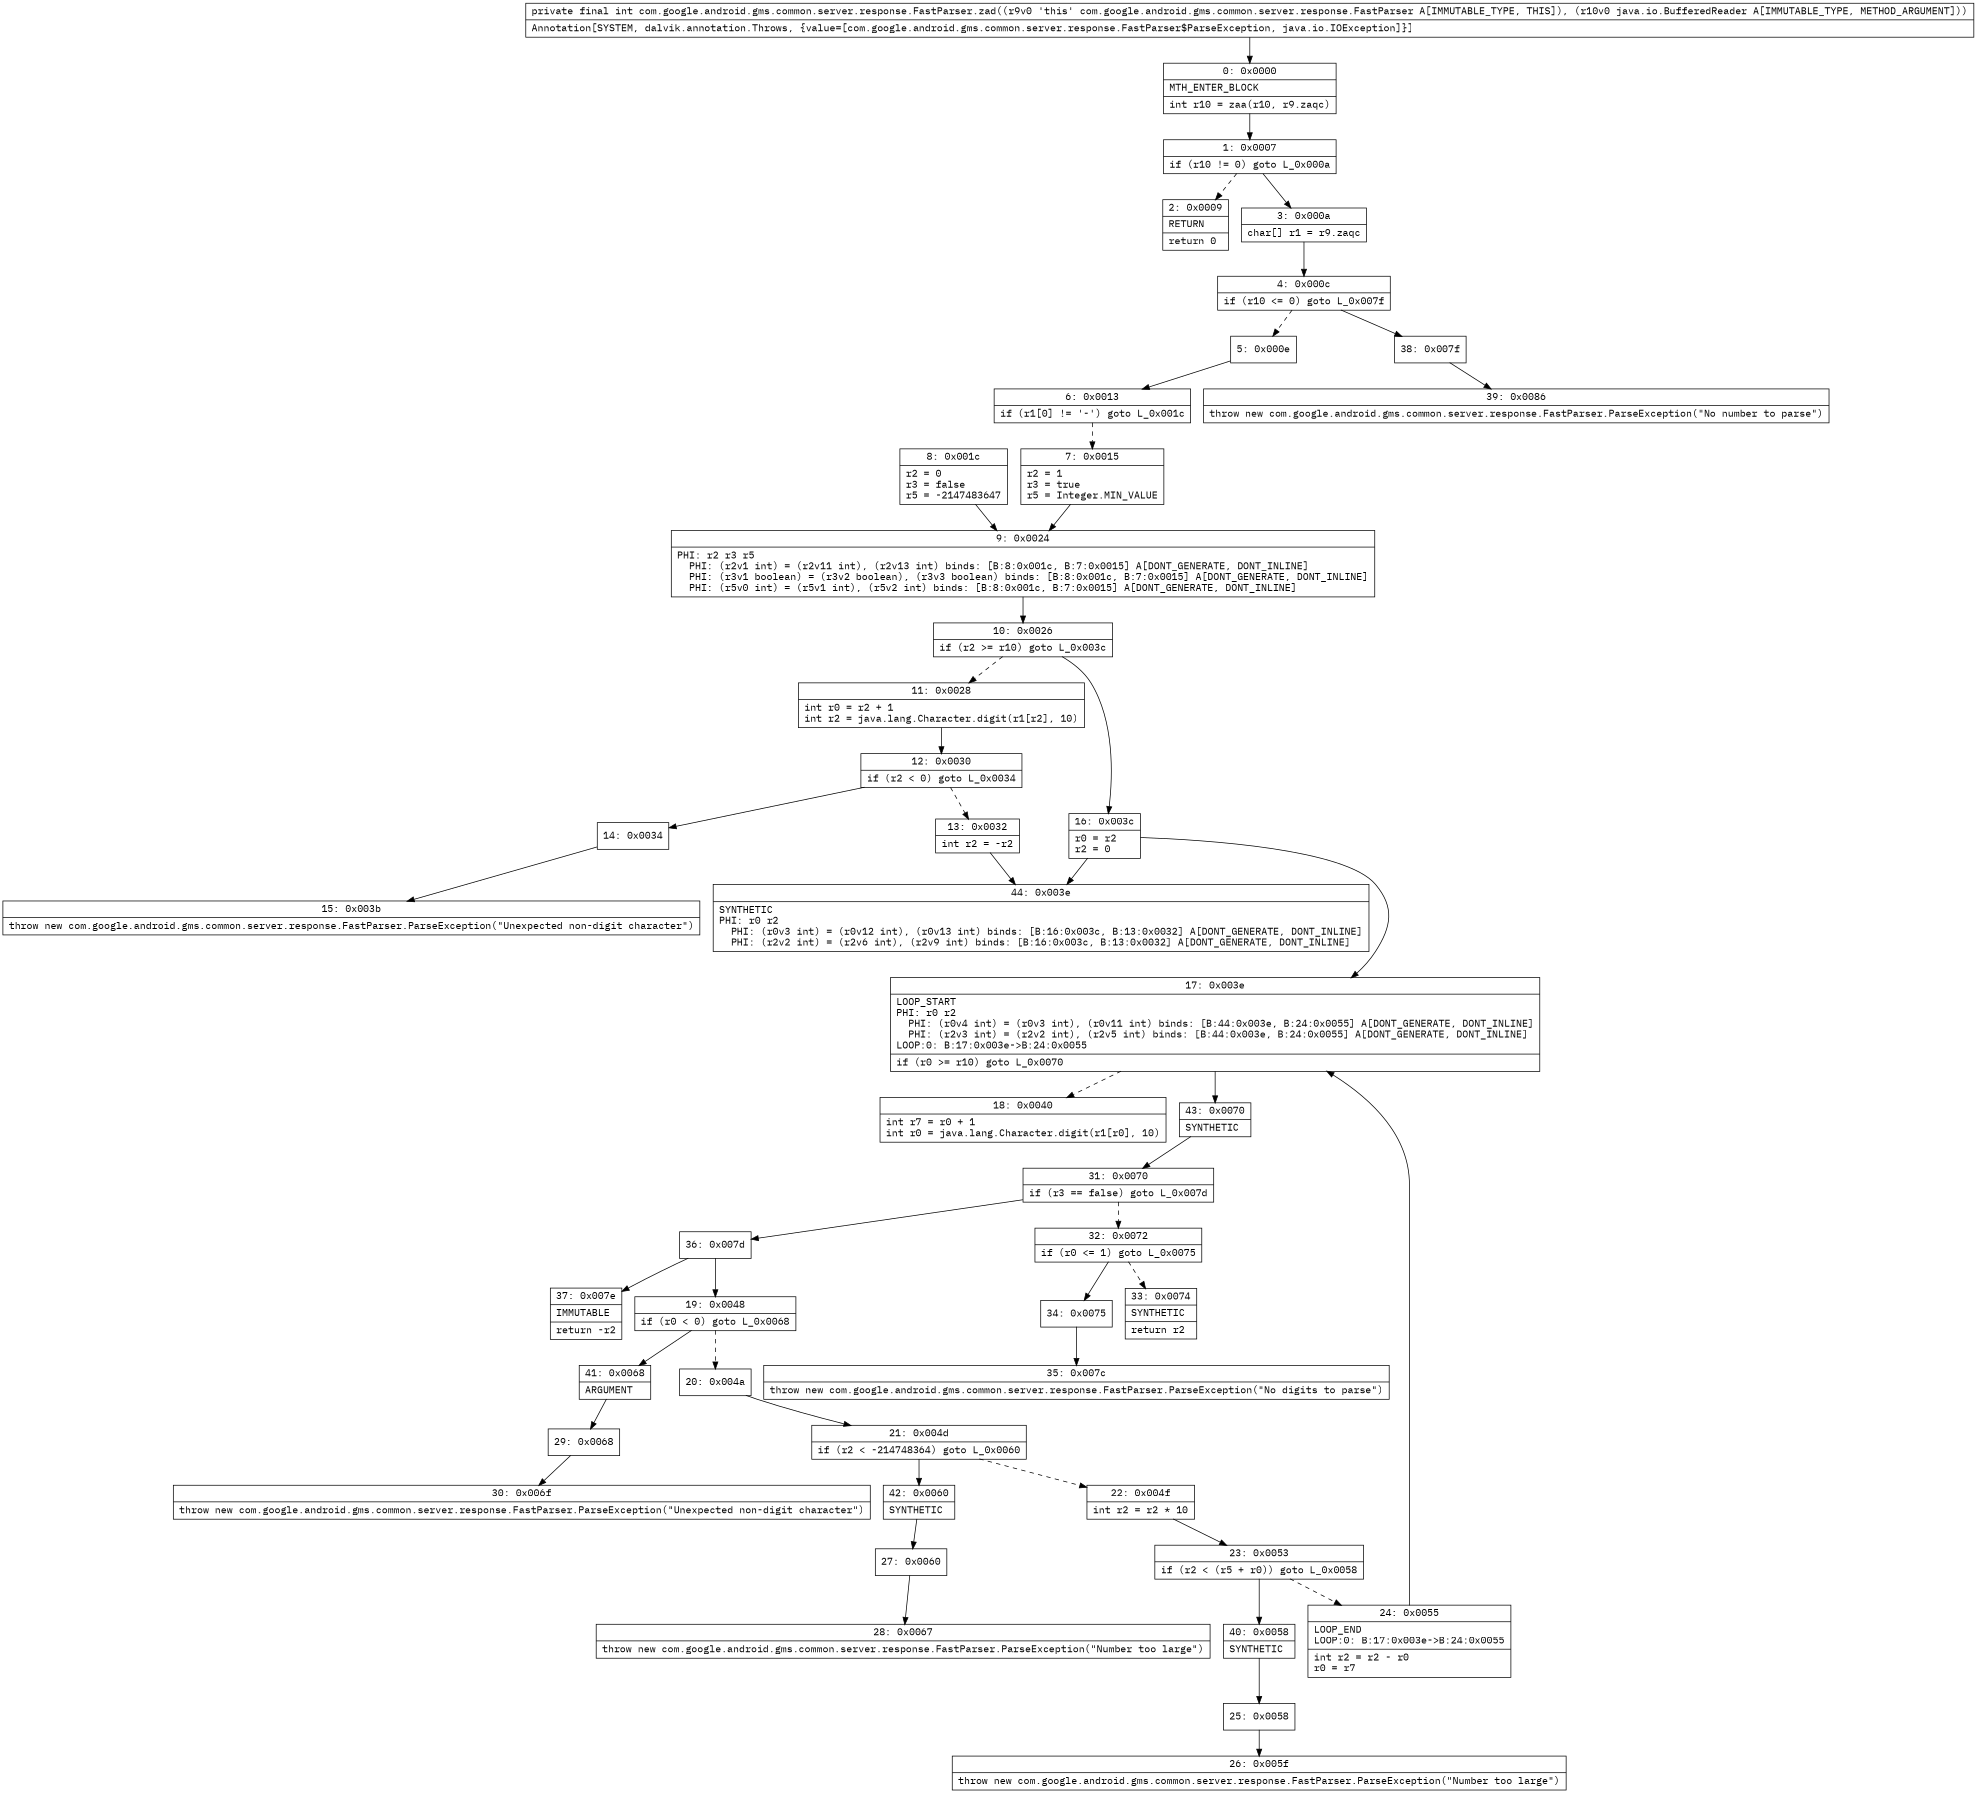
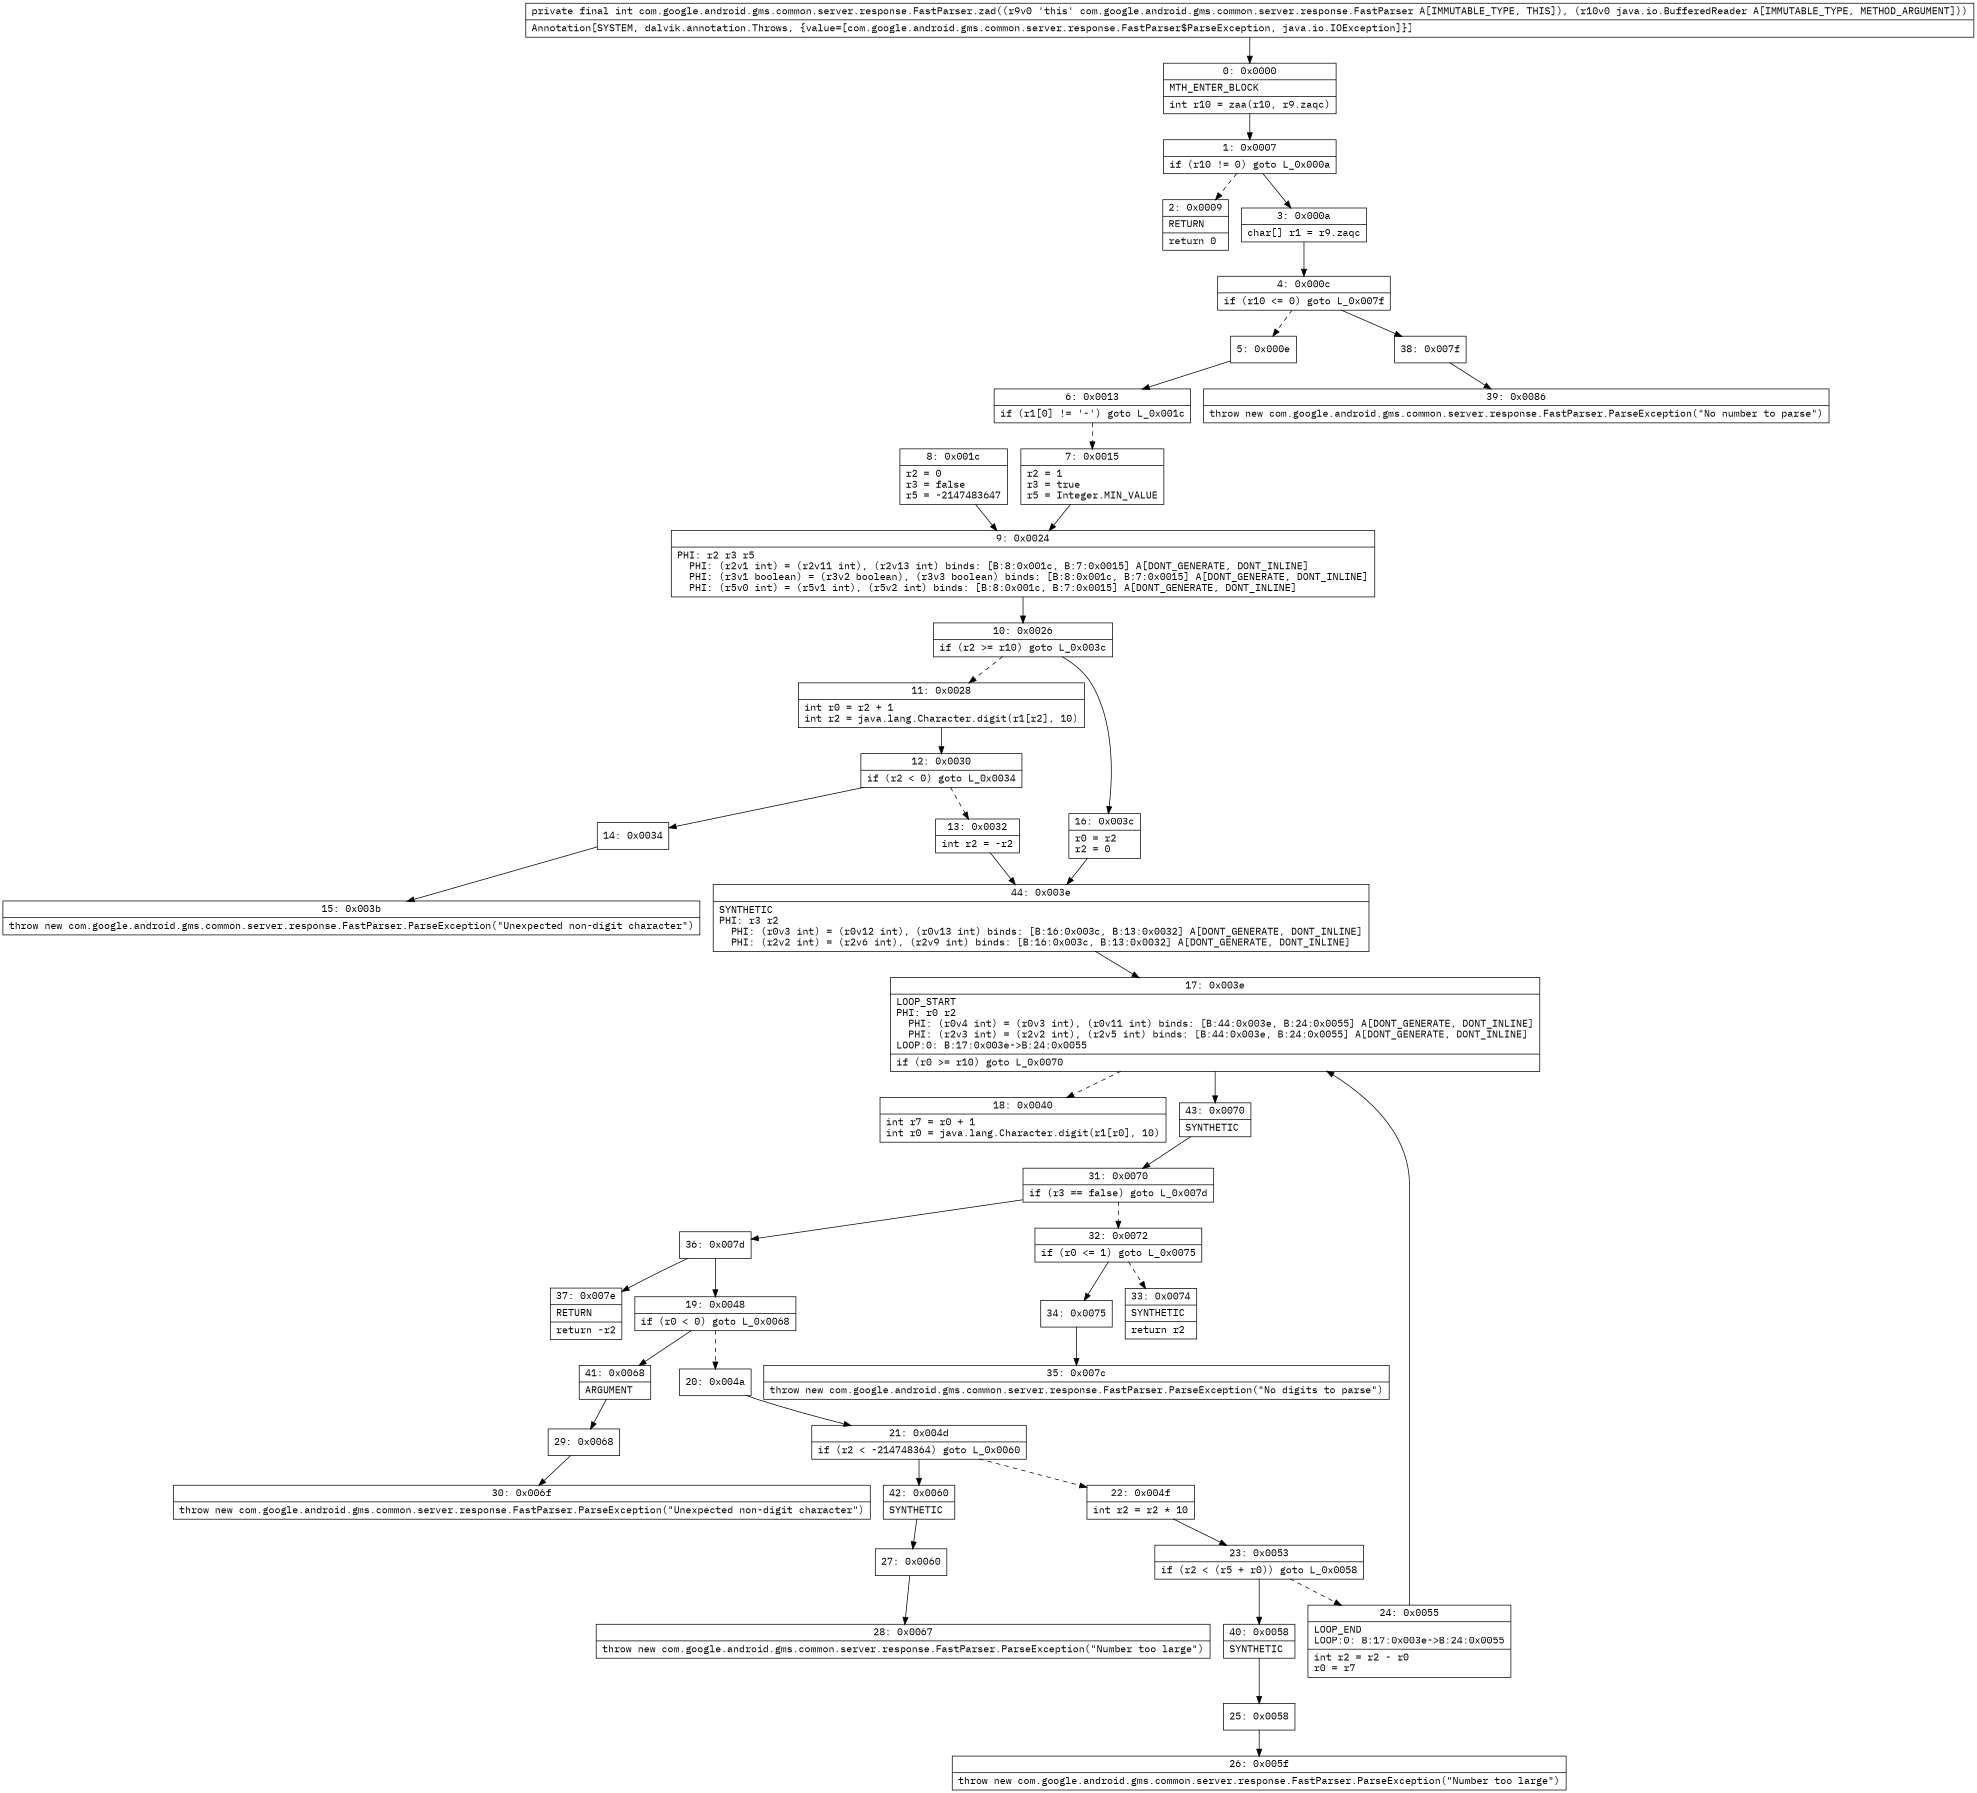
edge "16: 0x003c" -> "17: 0x003e": now "44: 0x003e" -> "17: 0x003e"
node "44: 0x003e": text "PHI: r0 r2" -> "PHI: r3 r2"
node "37: 0x007e": text "IMMUTABLE" -> "RETURN"
